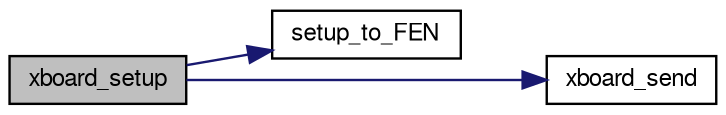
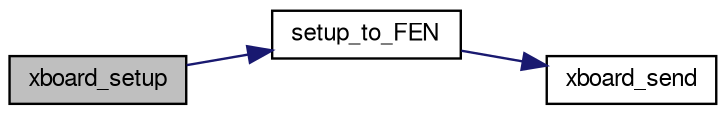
edge "xboard_setup" -> "xboard_send": now "setup_to_FEN" -> "xboard_send"
